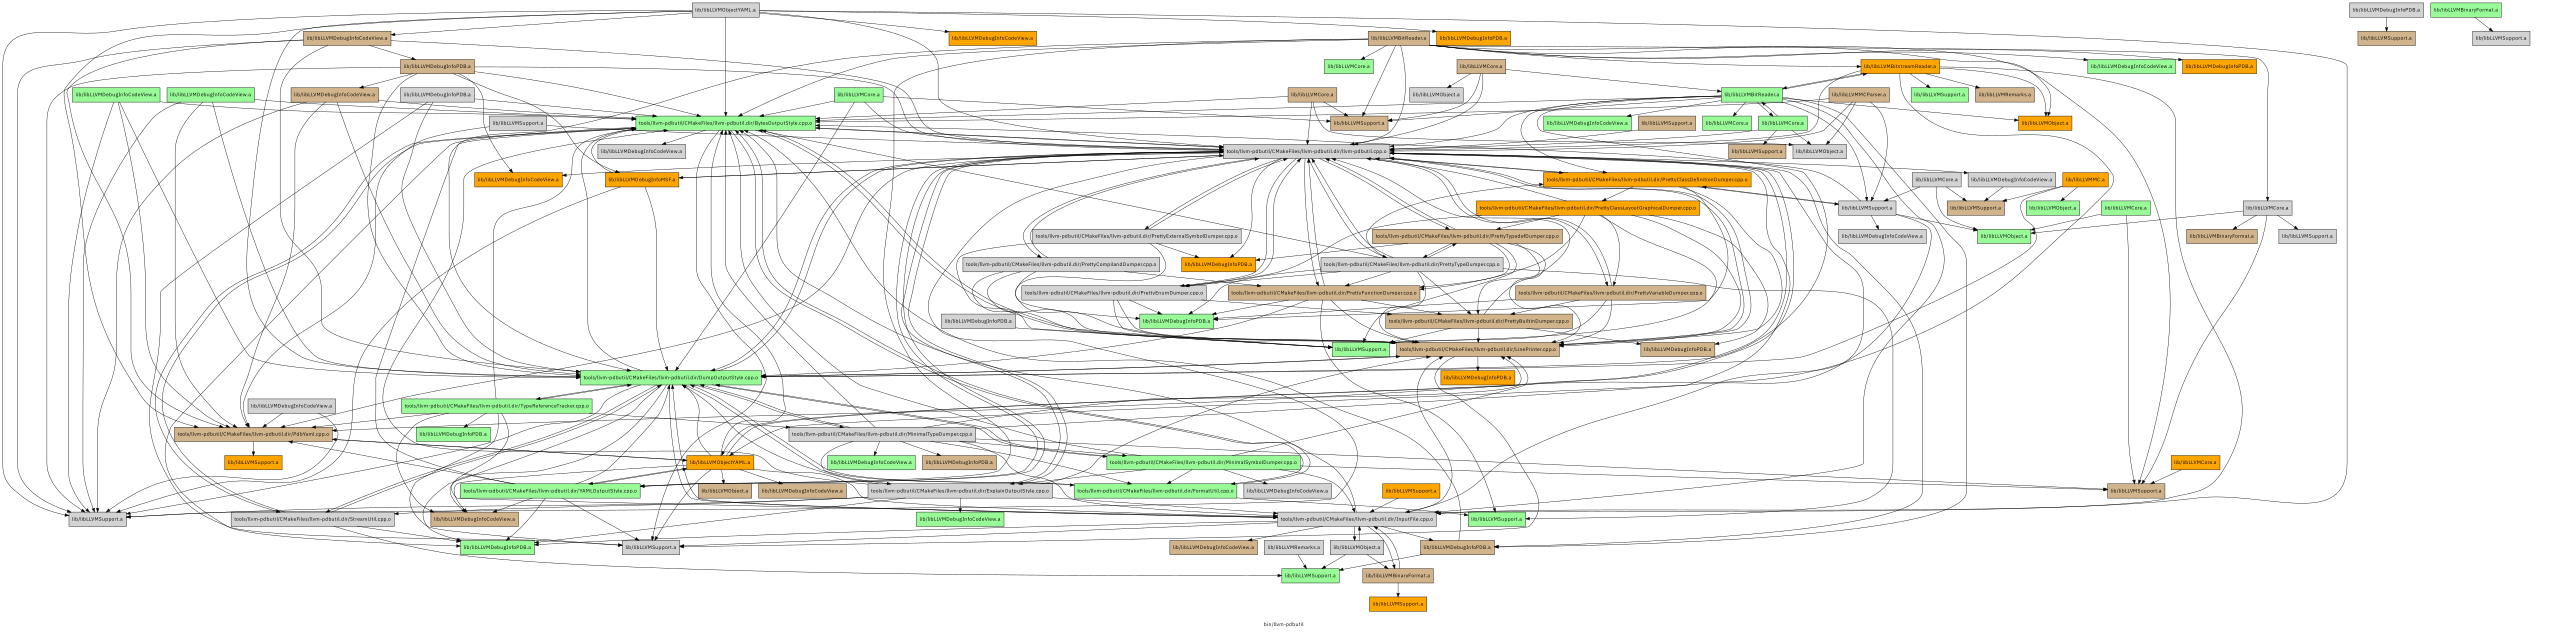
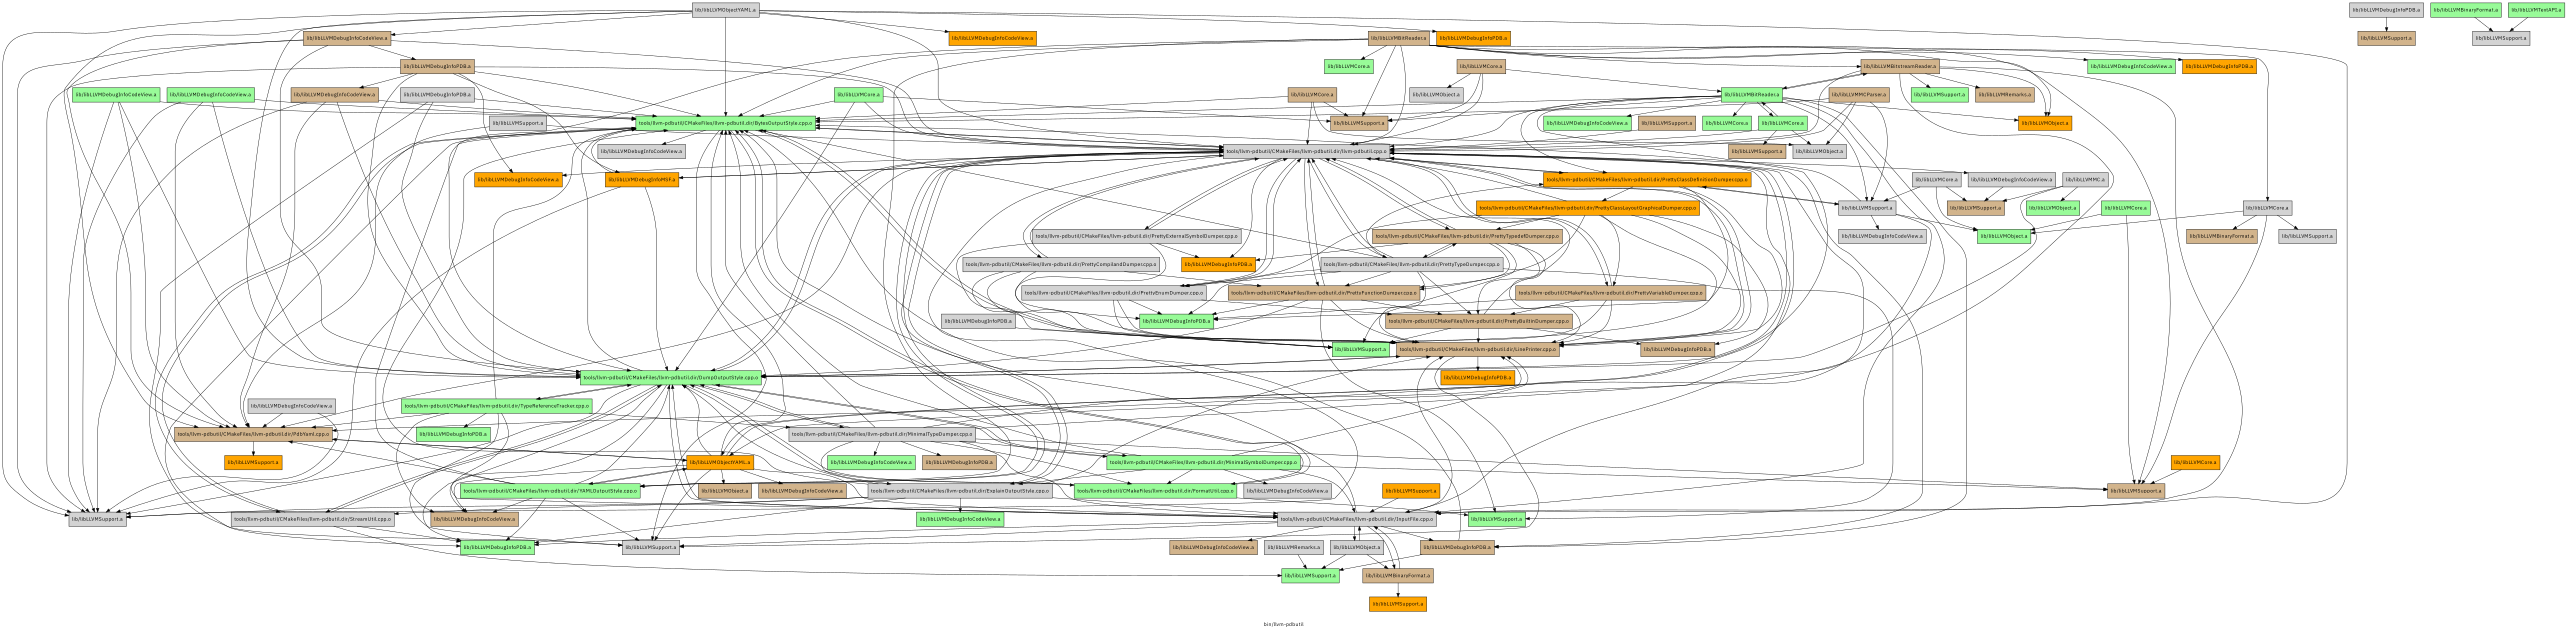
node "lib/libLLVMTextAPI.a": added
node "lib/libLLVMBitstreamReader.a": fillcolor orange -> tan
node "lib/libLLVMMC.a": fillcolor orange -> lightgrey
